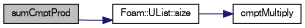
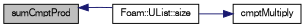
edge "sumCmptProd" -> "Foam::UList::size": reversed
